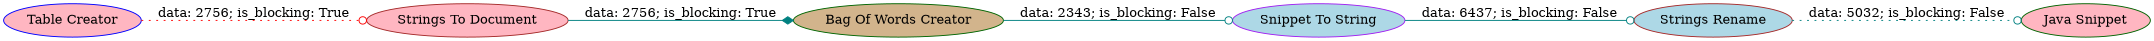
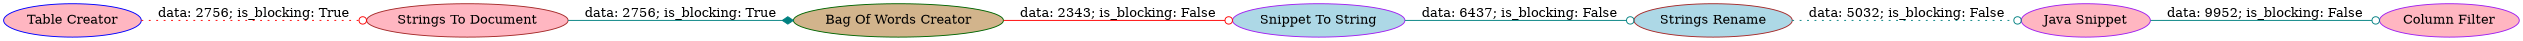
edge "Bag Of Words Creator" -> "Snippet To String": color teal -> red
node "Java Snippet": color darkgreen -> purple
node "Column Filter": added
